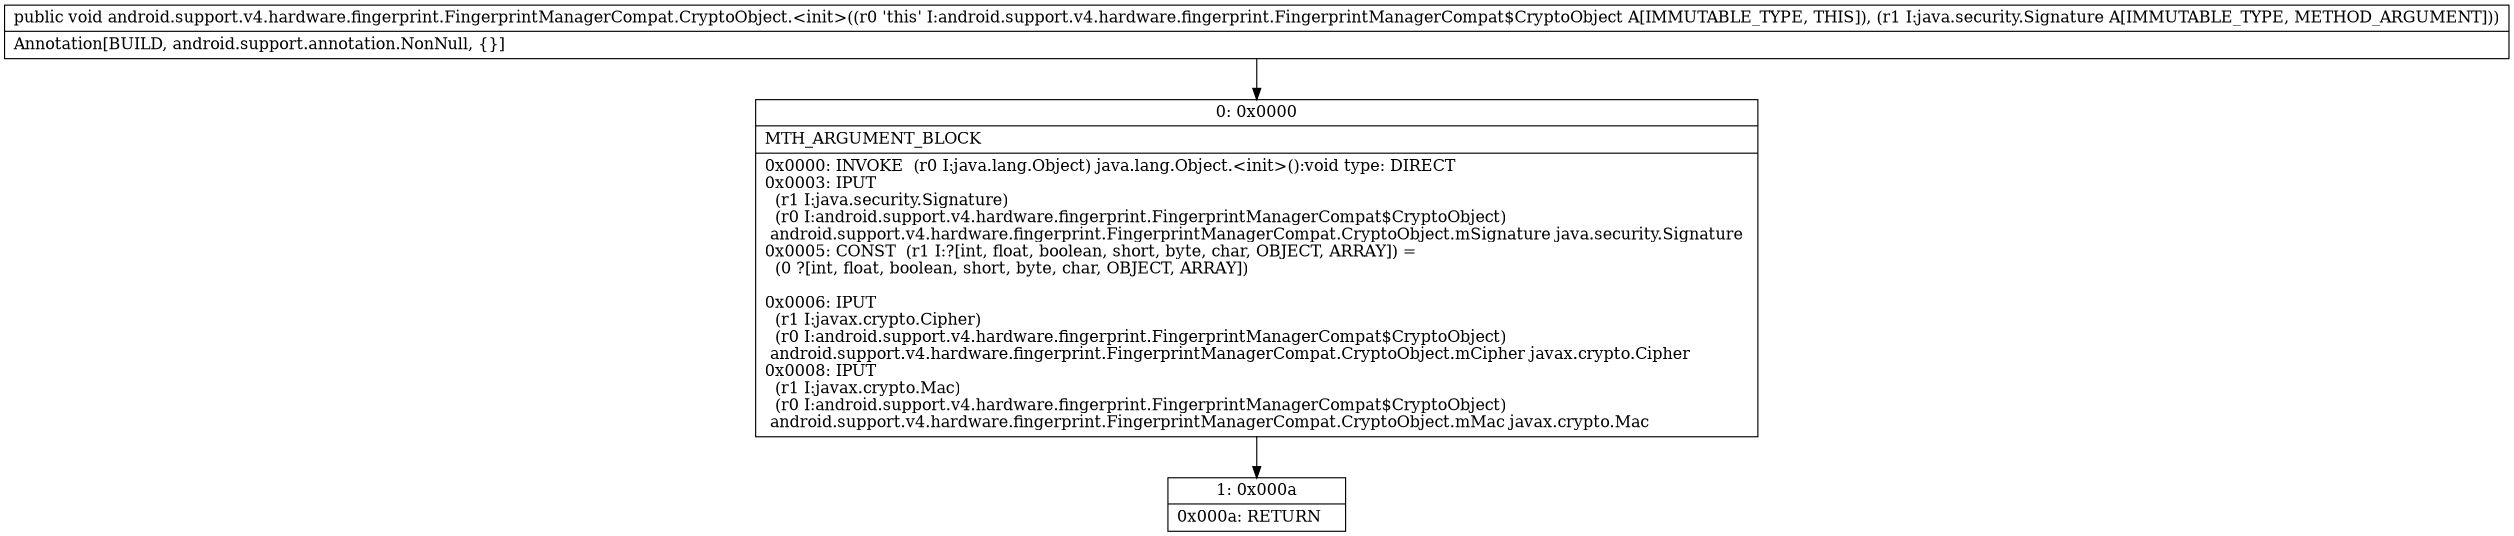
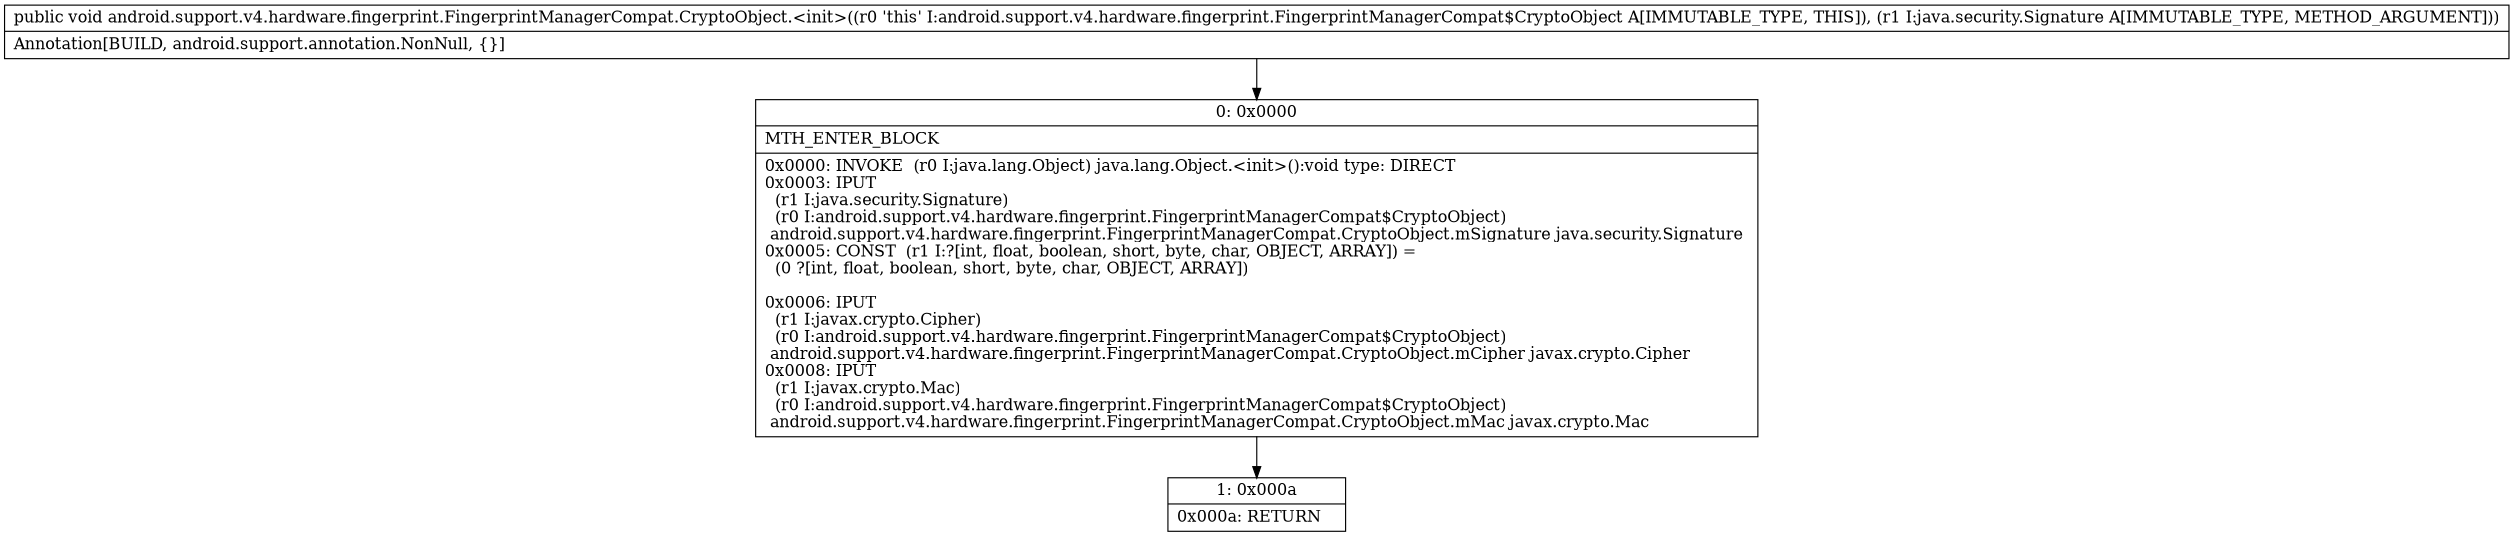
node "0: 0x0000": text "MTH_ARGUMENT_BLOCK" -> "MTH_ENTER_BLOCK"
